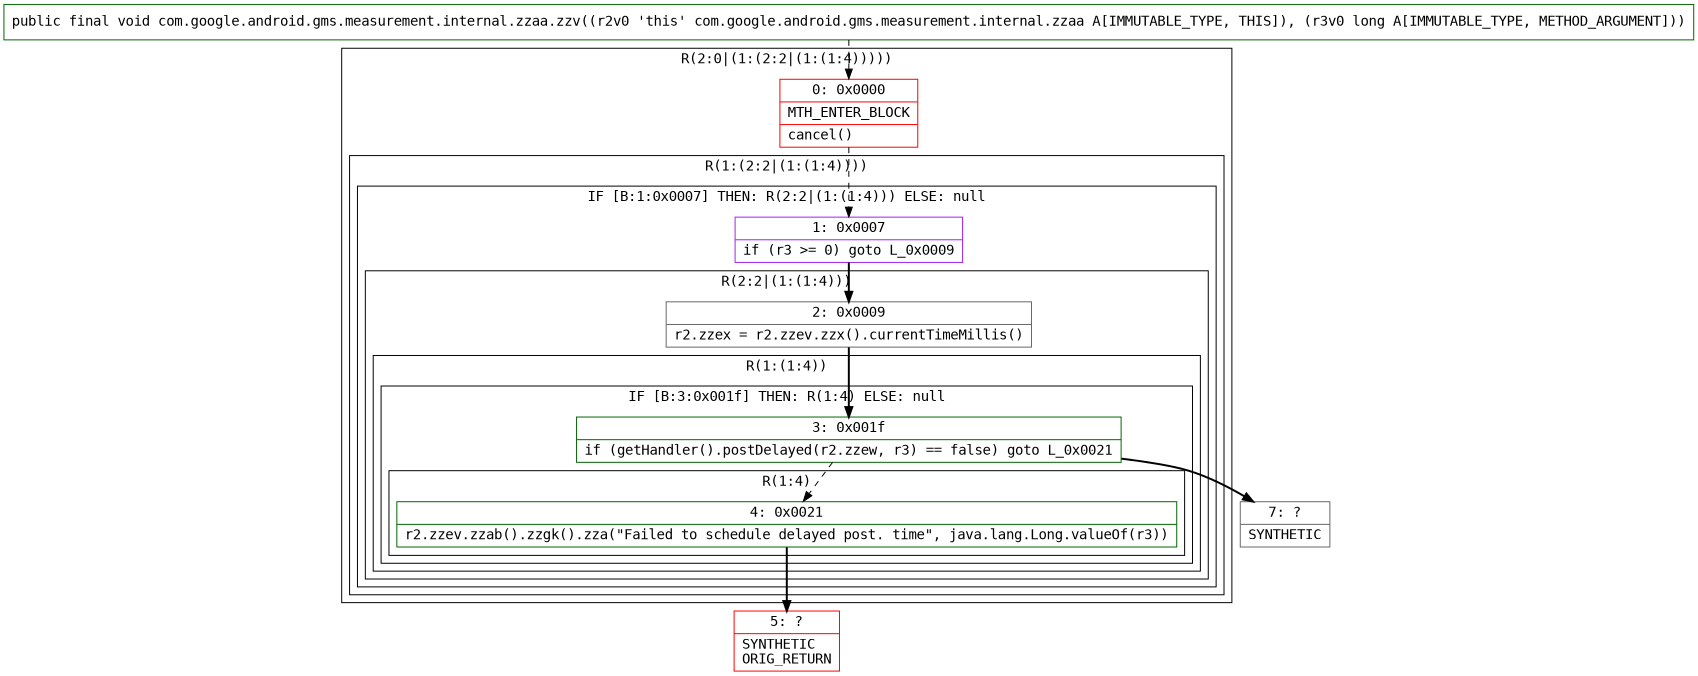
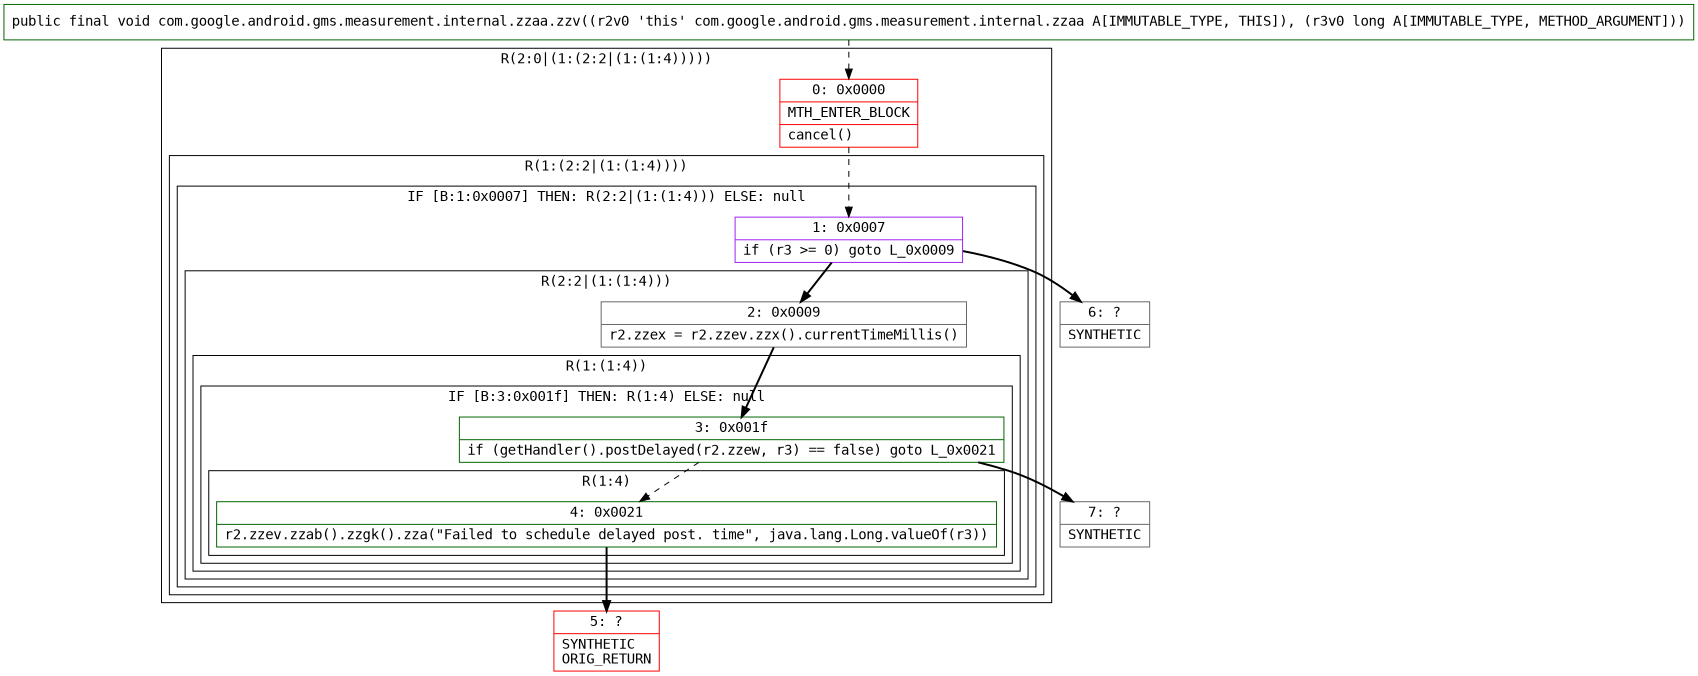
node "6: ?": added
